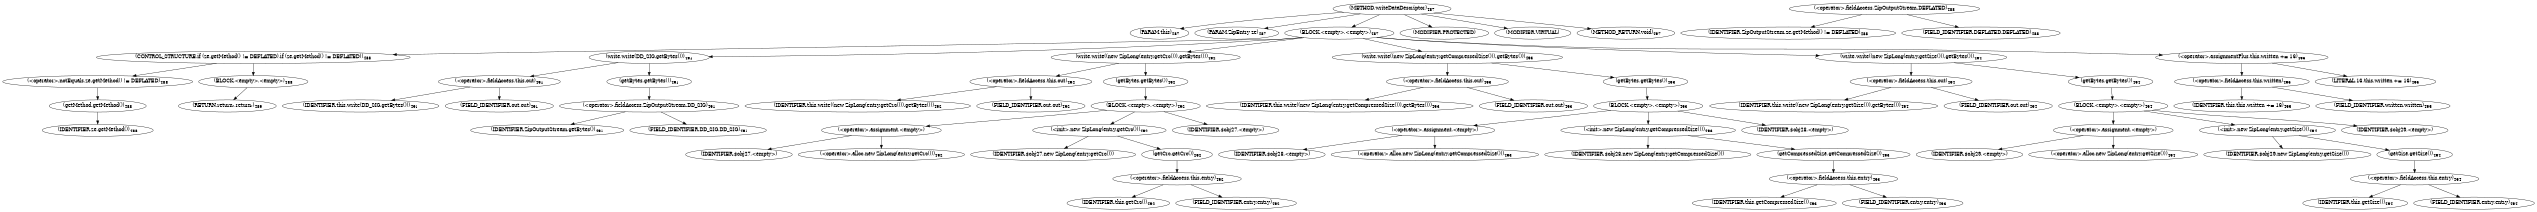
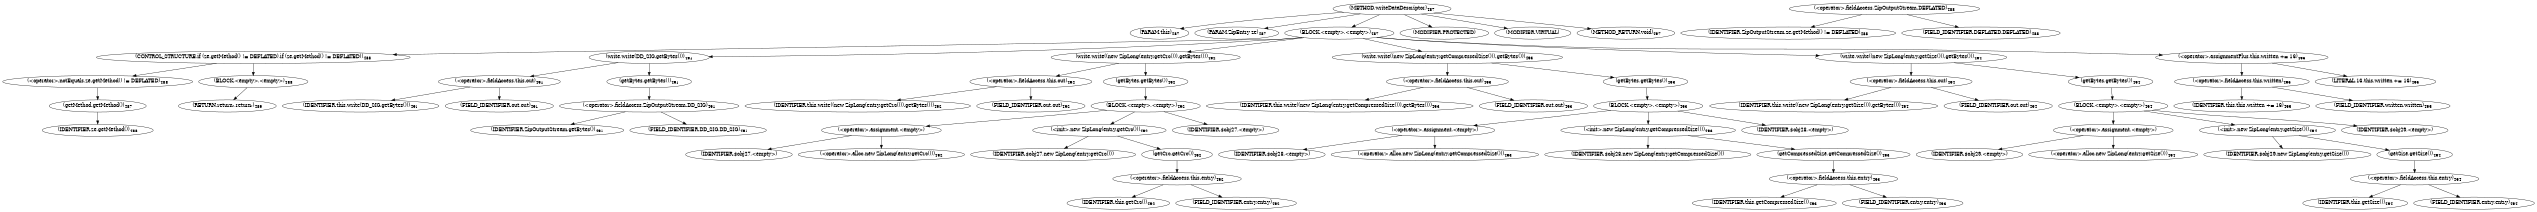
node "(getMethod,getMethod())": text "488" -> "487"
node "(getCrc,getCrc())": text "292" -> "492"
